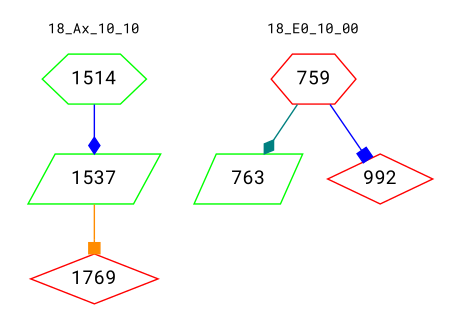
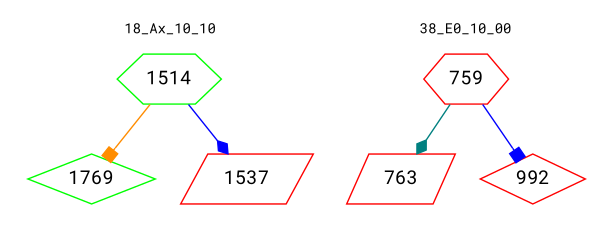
cluster "18_E0_10_00": label "18_E0_10_00" -> "38_E0_10_00"
node "1537": color green -> red
node "763": color green -> red
edge "1537" -> "1769": now "1514" -> "1769"
node "1769": color red -> green
